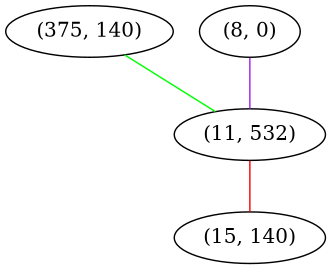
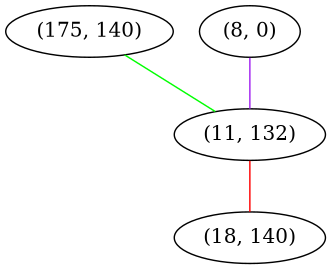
node "(375, 140)": label "(375, 140)" -> "(175, 140)"
node "(11, 532)": label "(11, 532)" -> "(11, 132)"
node "(15, 140)": label "(15, 140)" -> "(18, 140)"
